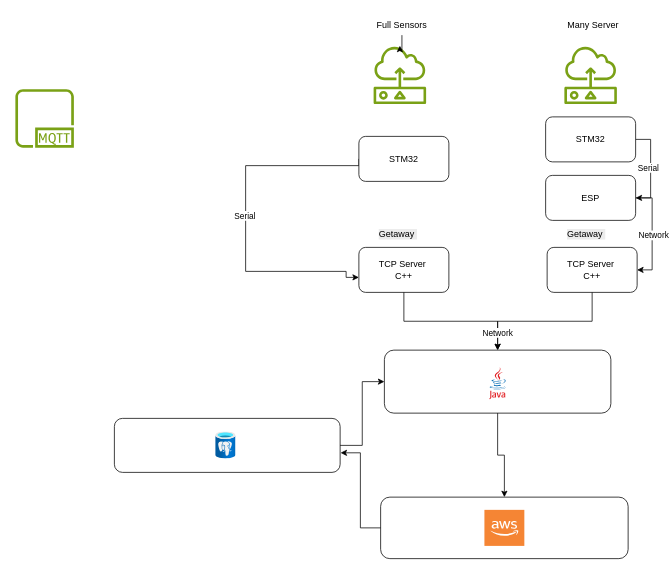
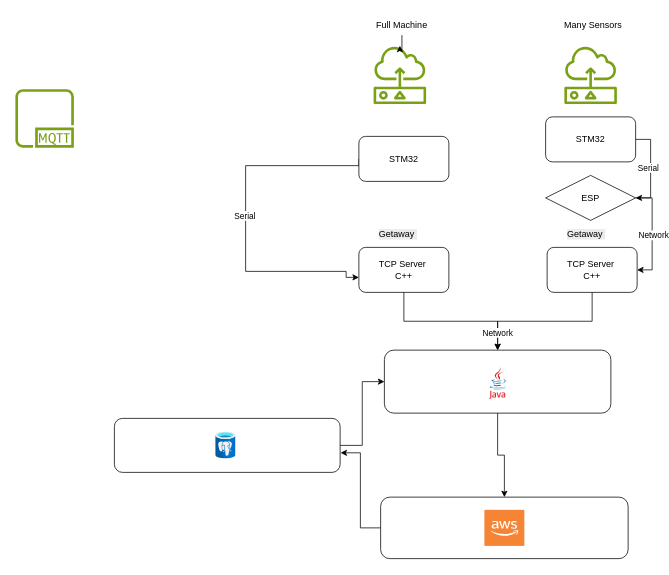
node "Full Sensors": label "Full Sensors" -> "Full Machine"
node "Many Server": label "Many Server" -> "Many Sensors"
node "ESP": shape rounded rectangle -> diamond
